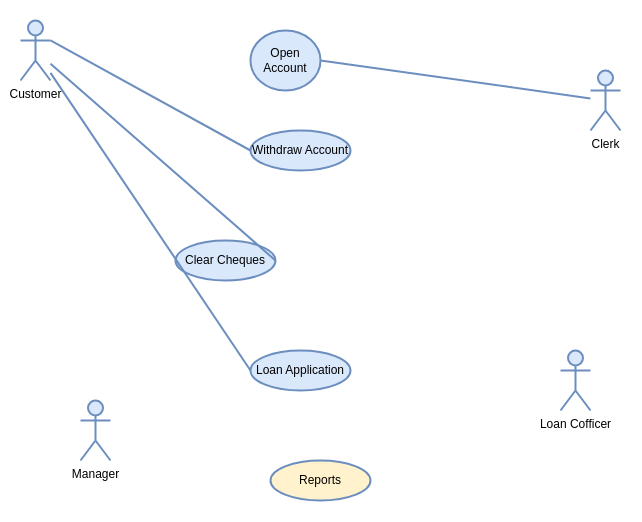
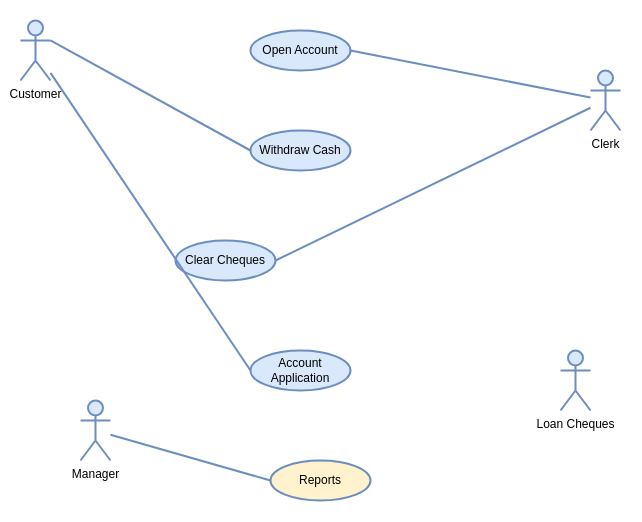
node "Open Account": size 70x60 -> 100x40
node "Withdraw Account": label "Withdraw Account" -> "Withdraw Cash"
edge "Customer" -- "Clear Cheques": now "Clerk" -- "Clear Cheques"
node "Loan Application": label "Loan Application" -> "Account Application"
node "Loan Cofficer": label "Loan Cofficer" -> "Loan Cheques"
edge "Manager" -- "Reports": added
